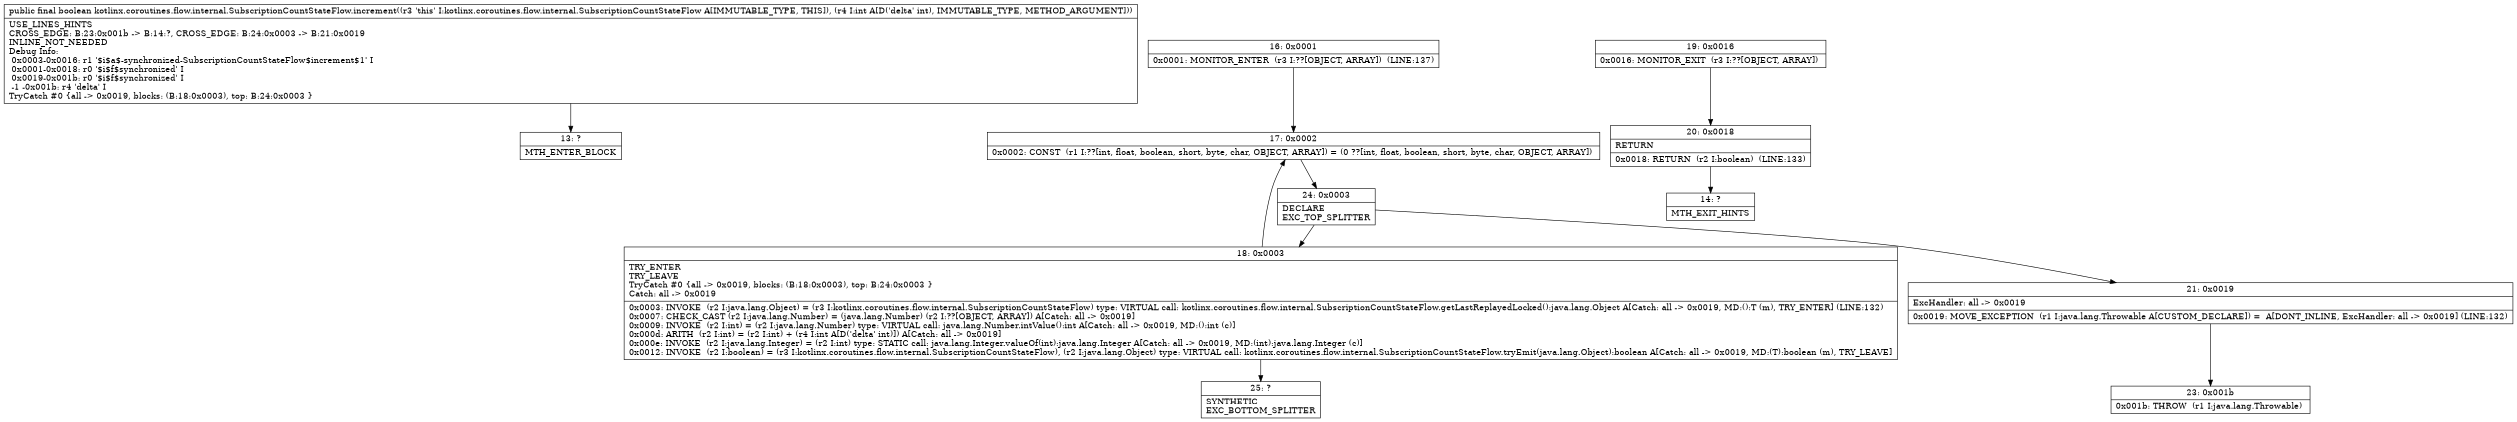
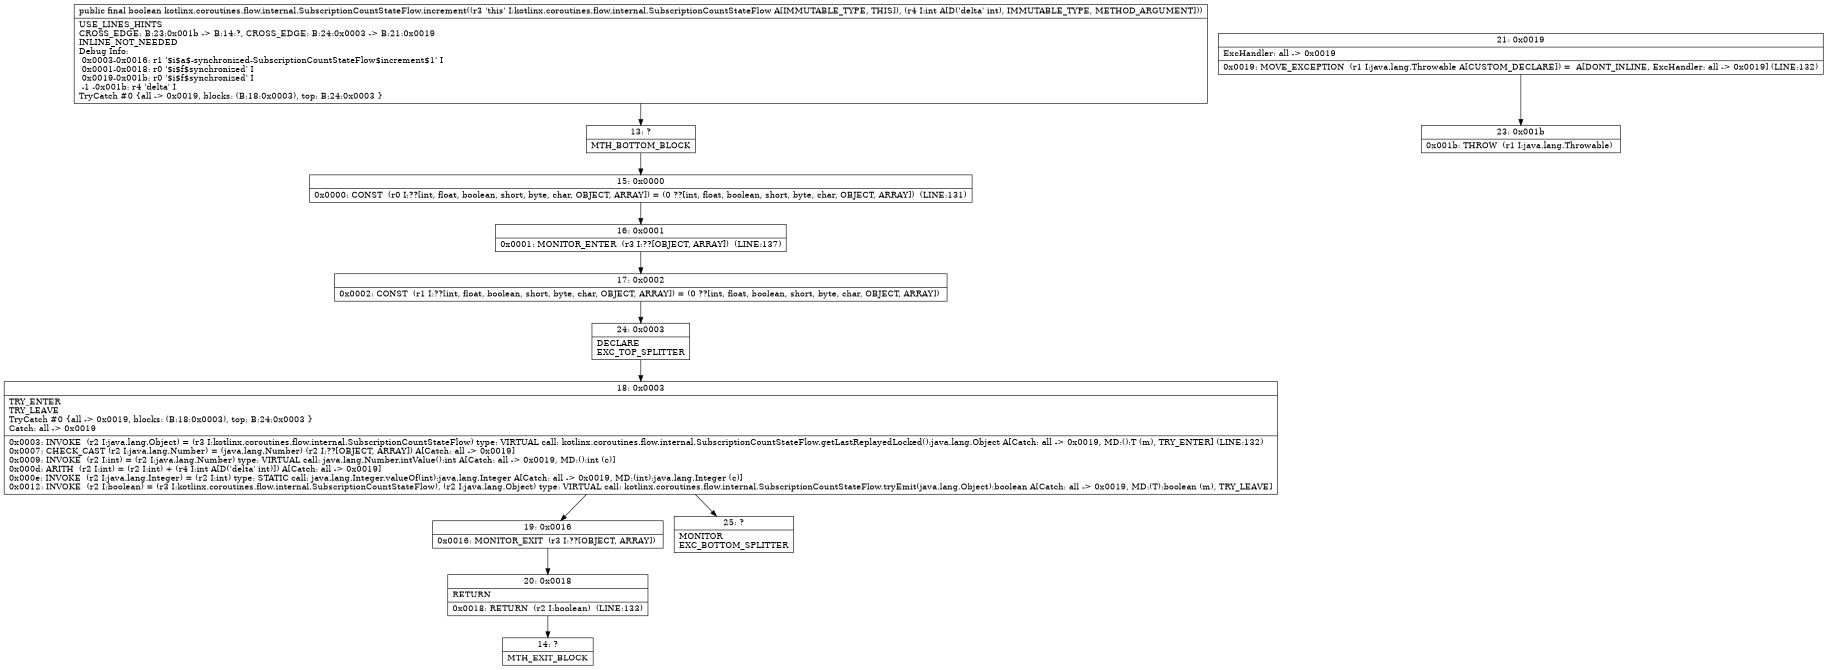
node "13: ?": text "MTH_ENTER_BLOCK" -> "MTH_BOTTOM_BLOCK"
node "15: 0x0000": added
edge "18: 0x0003" -> "17: 0x0002": now "18: 0x0003" -> "19: 0x0016"
node "14: ?": text "MTH_EXIT_HINTS" -> "MTH_EXIT_BLOCK"
edge "24: 0x0003" -> "21: 0x0019": removed
node "25: ?": text "SYNTHETIC" -> "MONITOR"
